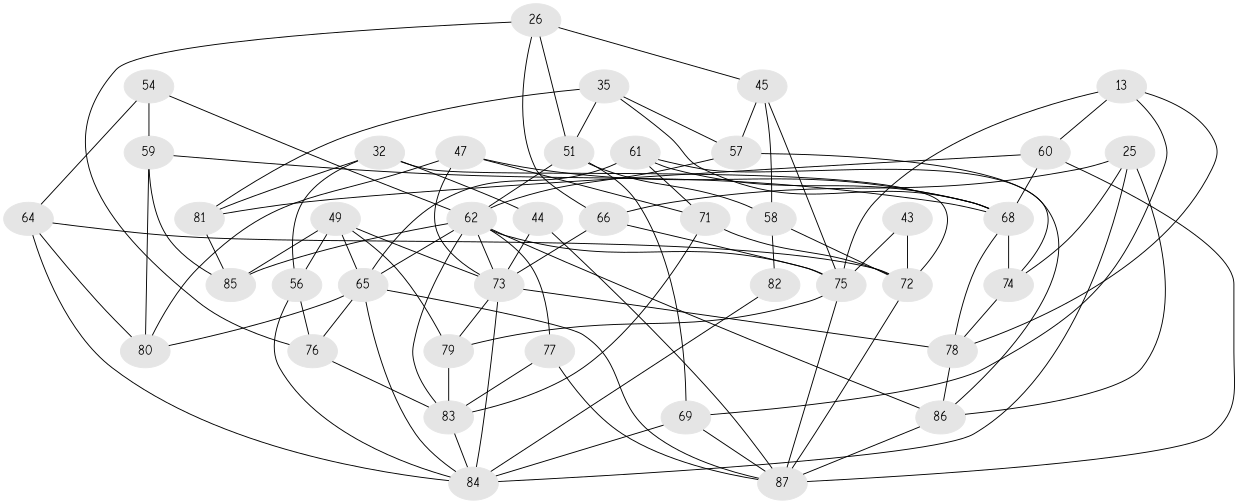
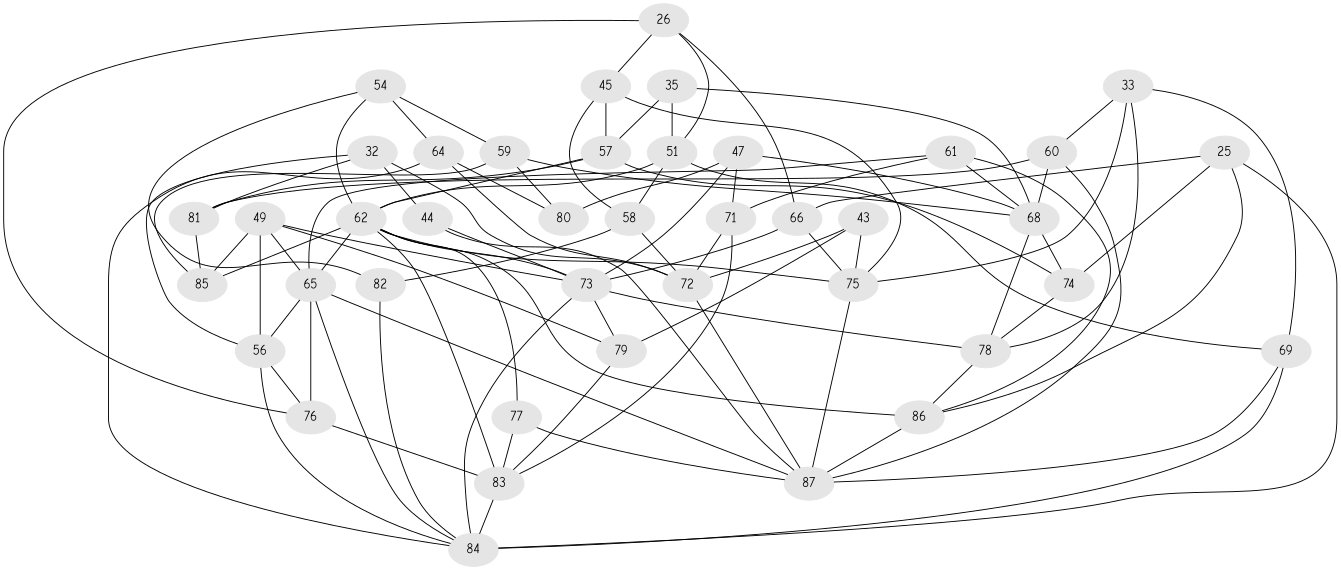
node "13": label "13" -> "33"
edge "35" -- "81": now "57" -- "81"
edge "54" -- "82": added
edge "75" -- "79": now "43" -- "79"
edge "65" -- "80": now "65" -- "56"
